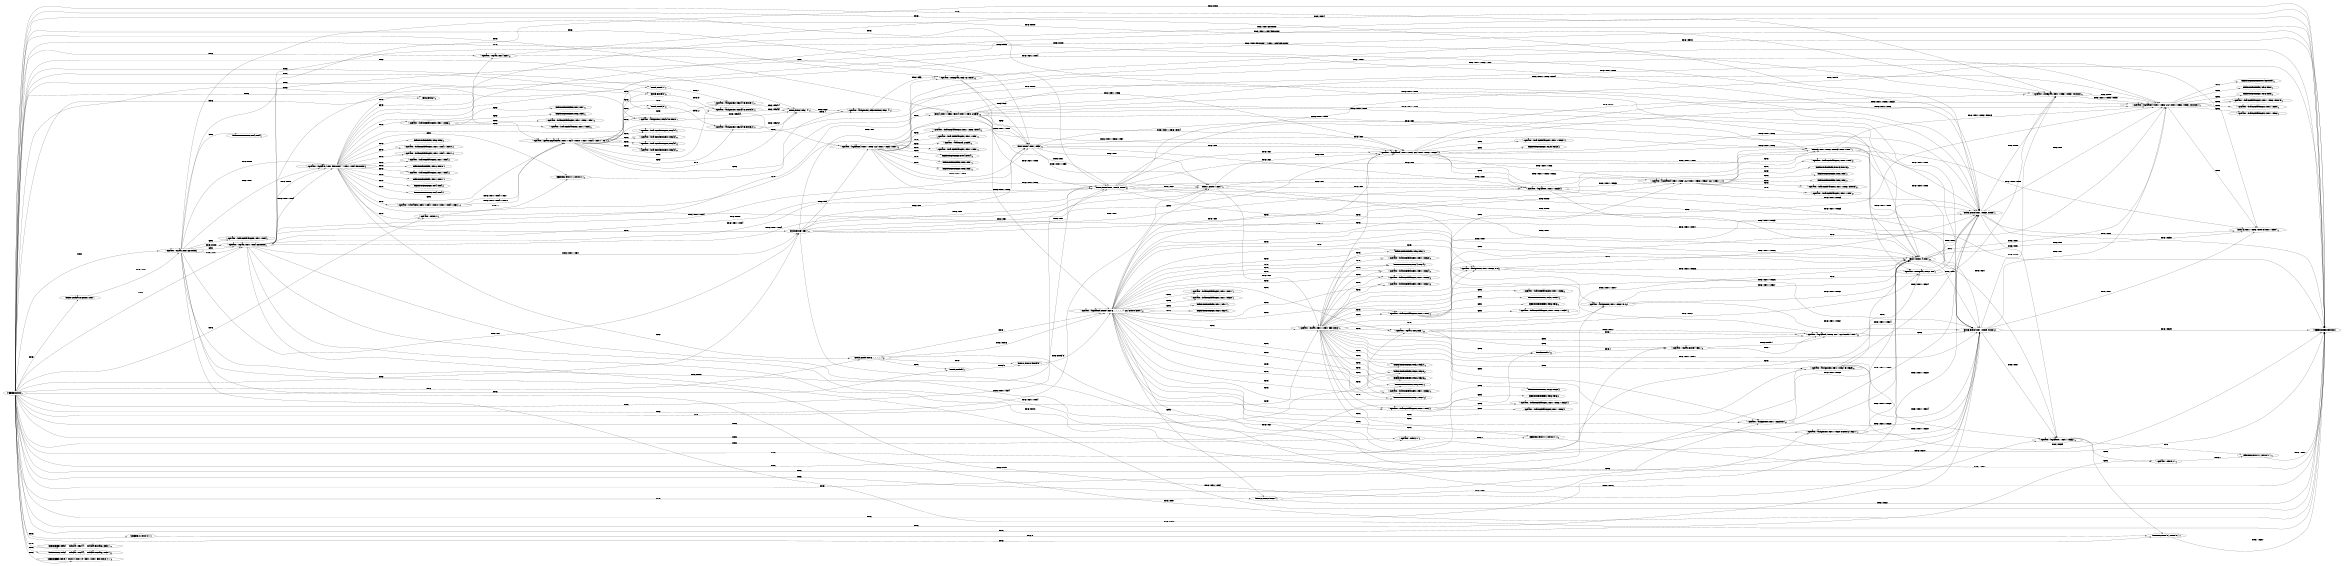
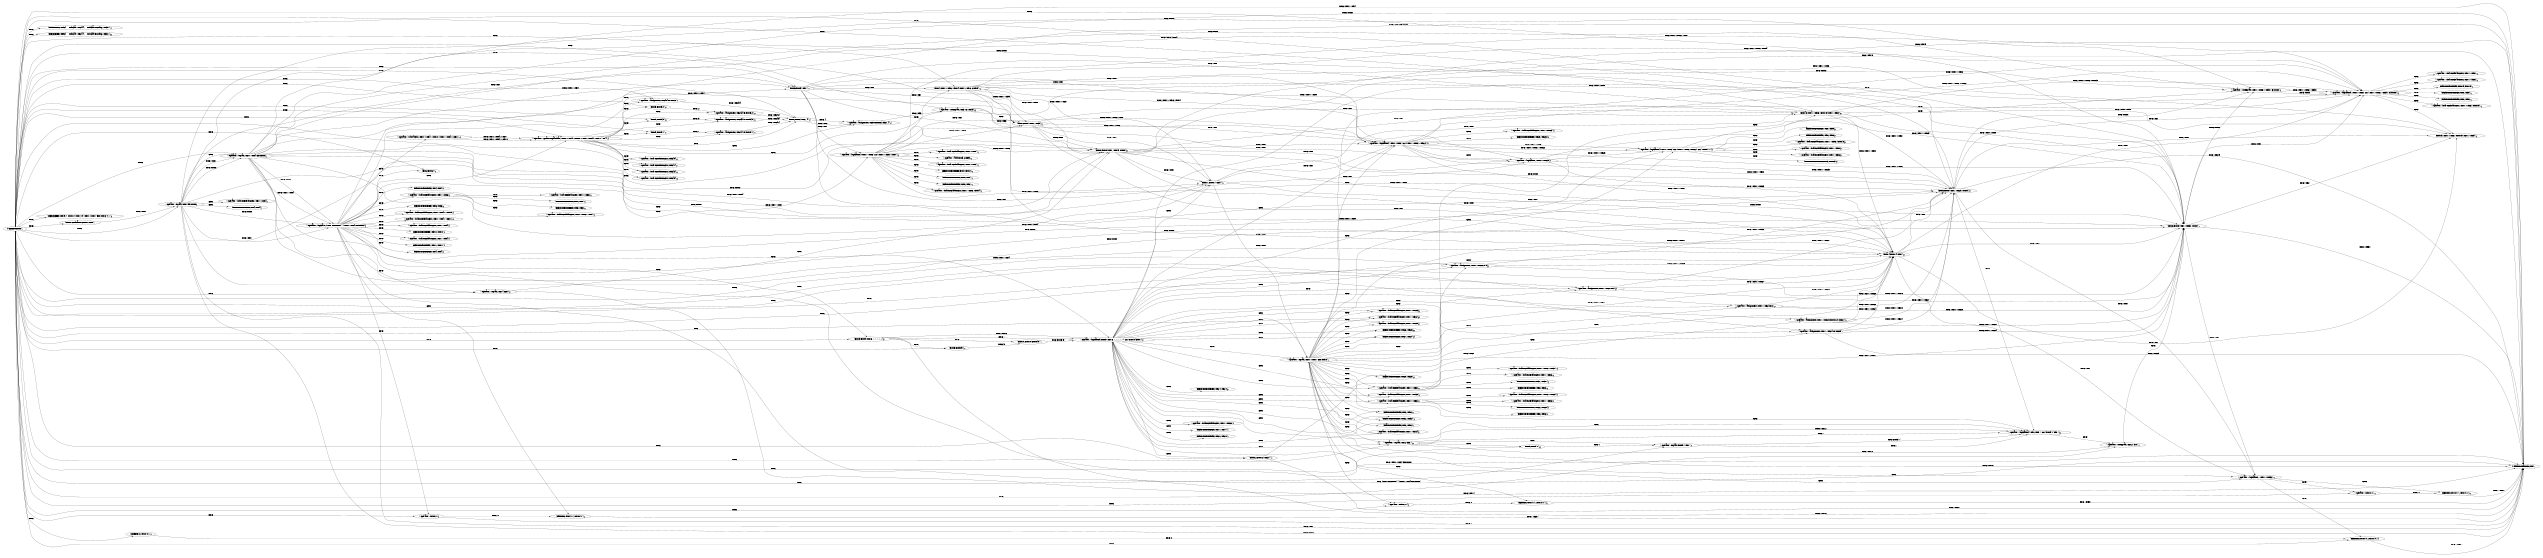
edge "(METHOD,FUN1)" -> "(<operator>.notEquals,VAR1->VAR6->VAR31 != NULL)": now "(METHOD,FUN1)" -> "(FUN13,VAR1->VAR6->FUN13(VAR1->VAR8))"
edge "(<operator>.equals,VAR1->VAR17 == VAR18)" -> "(FIELD_IDENTIFIER,VAR24,VAR24)": removed, label "CDG:"
node "(<operator>.indirectFieldAccess,VAR1->VAR17)": removed
edge "(<operator>.logicalAnd,(VAR12 == '') && (FUN5(1) == ''))" -> "(FUN8,FUN8(VAR1, VAR29, NULL))": reversed
